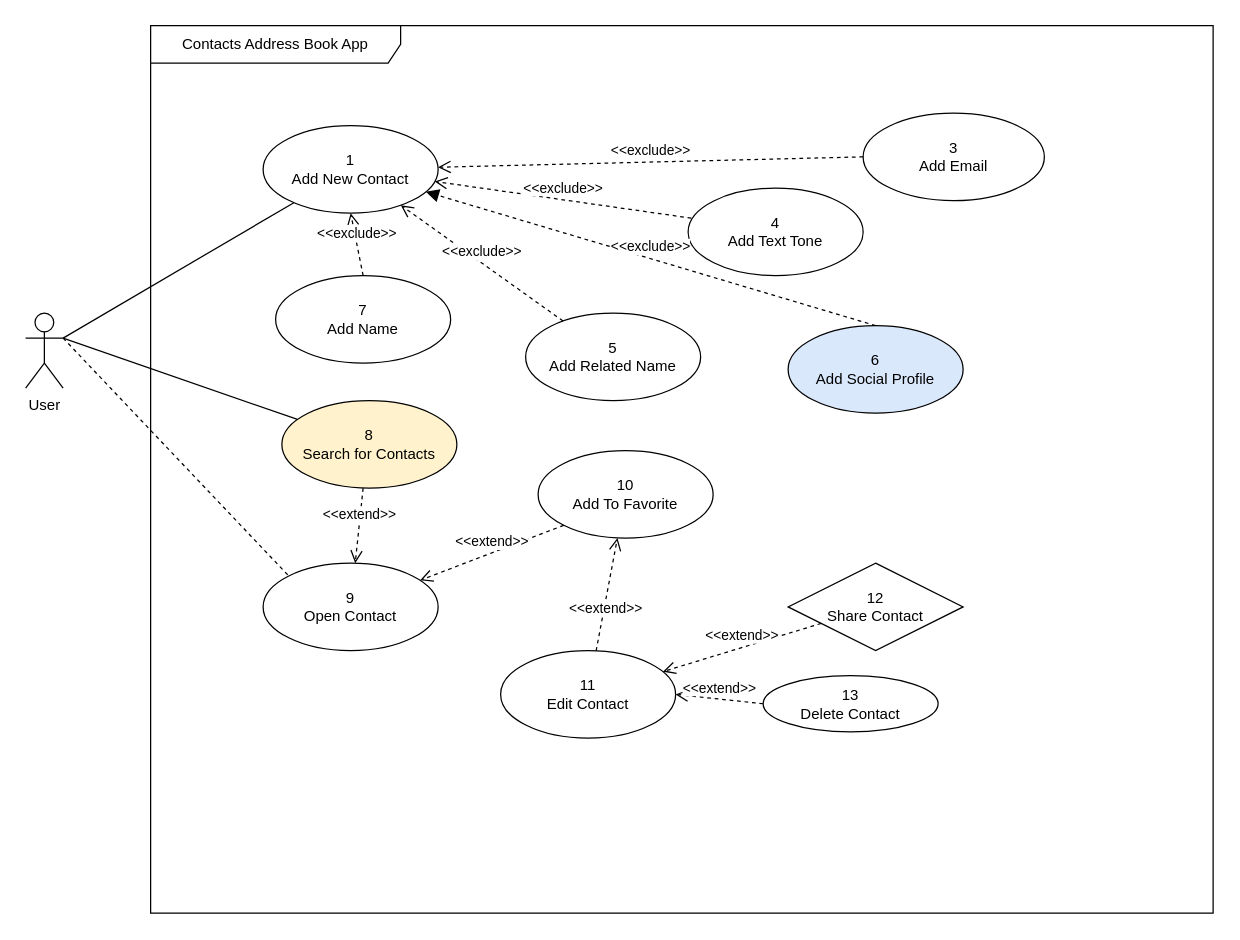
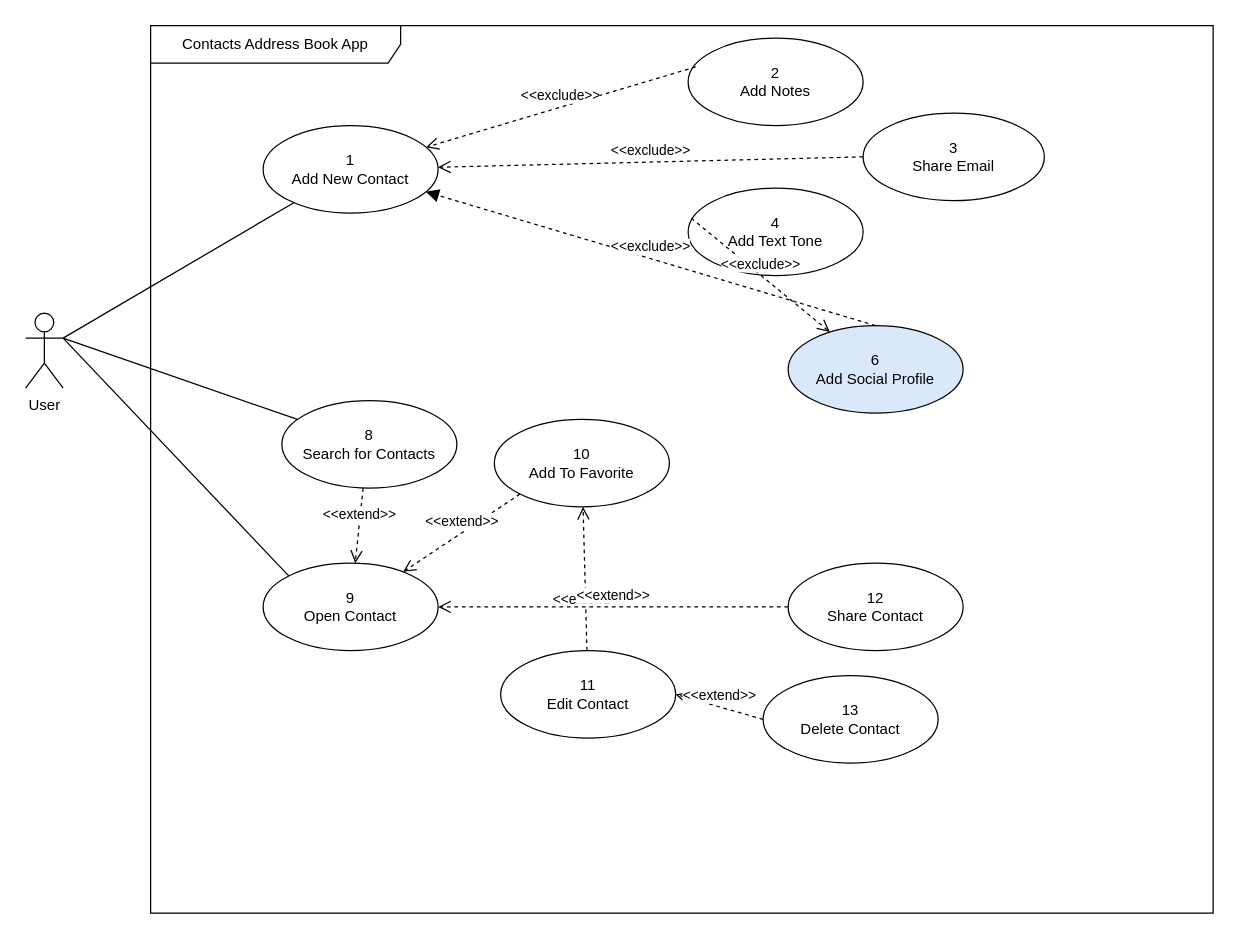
node "2 Add Notes": added
edge "2 Add Notes" -> "1 Add New Contact": added, label "<<exclude>>"
node "3 Add Email": label "3 Add Email" -> "3 Share Email"
edge "4 Add Text Tone" -> "1 Add New Contact": now "4 Add Text Tone" -> "6 Add Social Profile"
edge "7 Add Name" -> "1 Add New Contact": removed, label "<<exclude>>"
edge "5 Add Related Name" -> "1 Add New Contact": removed, label "<<exclude>>"
node "7 Add Name": removed
node "5 Add Related Name": removed
node "8 Search for Contacts": fillcolor #fff2cc -> #ffffff
edge "User" -- "9 Open Contact": style dashed -> solid
node "10 Add To Favorite": moved (626, 494) -> (582, 463)
node "12 Share Contact": shape diamond -> ellipse
edge "12 Share Contact" -> "11 Edit Contact": now "12 Share Contact" -> "9 Open Contact"
node "13 Delete Contact": size 175x56 -> 175x88
